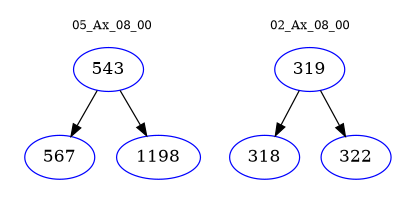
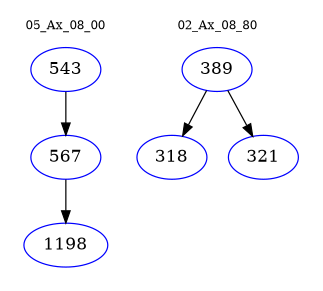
cluster "02_Ax_08_00": label "02_Ax_08_00" -> "02_Ax_08_80"
node "319": label "319" -> "389"
edge "543" -> "1198": now "567" -> "1198"
node "322": label "322" -> "321"
